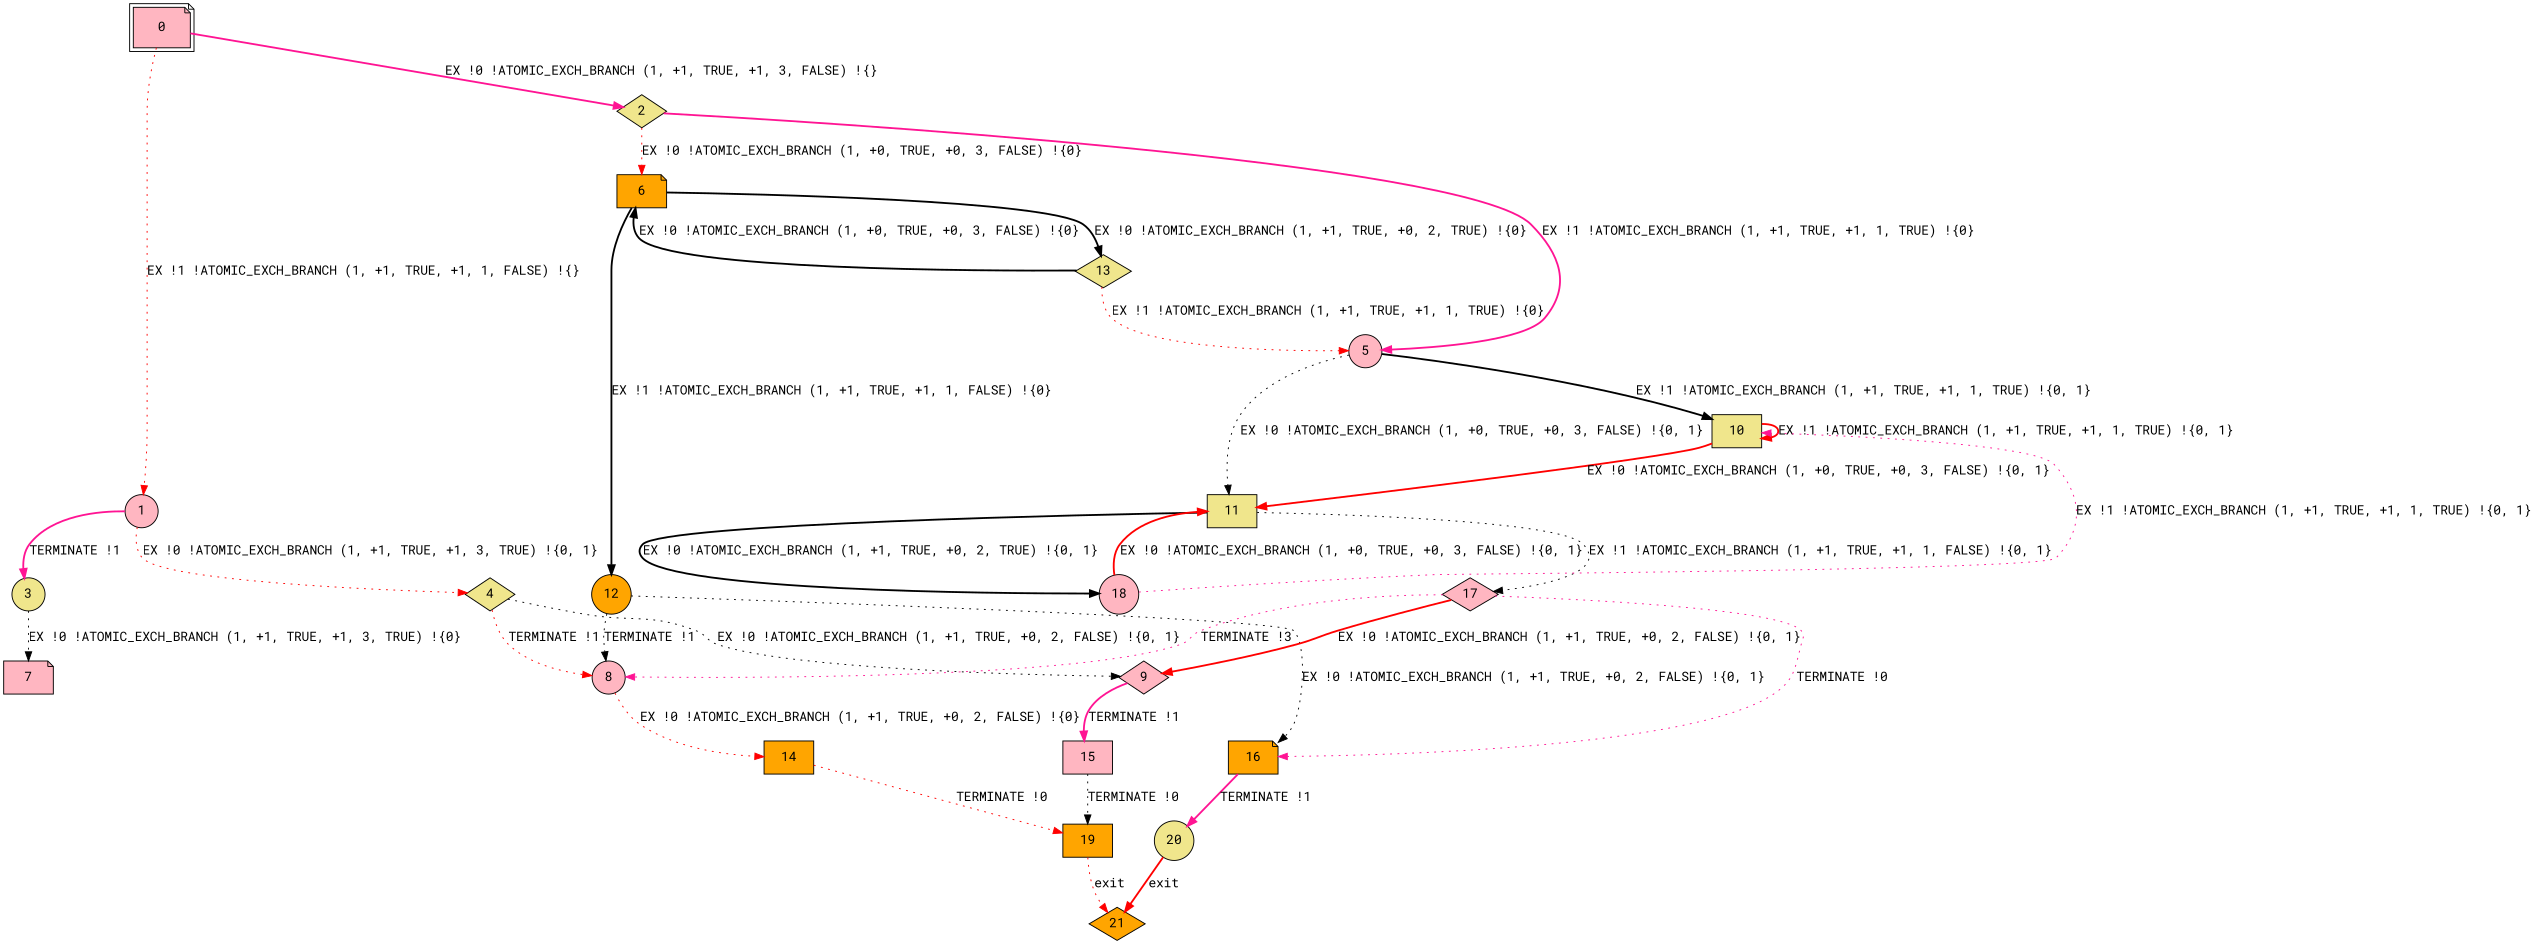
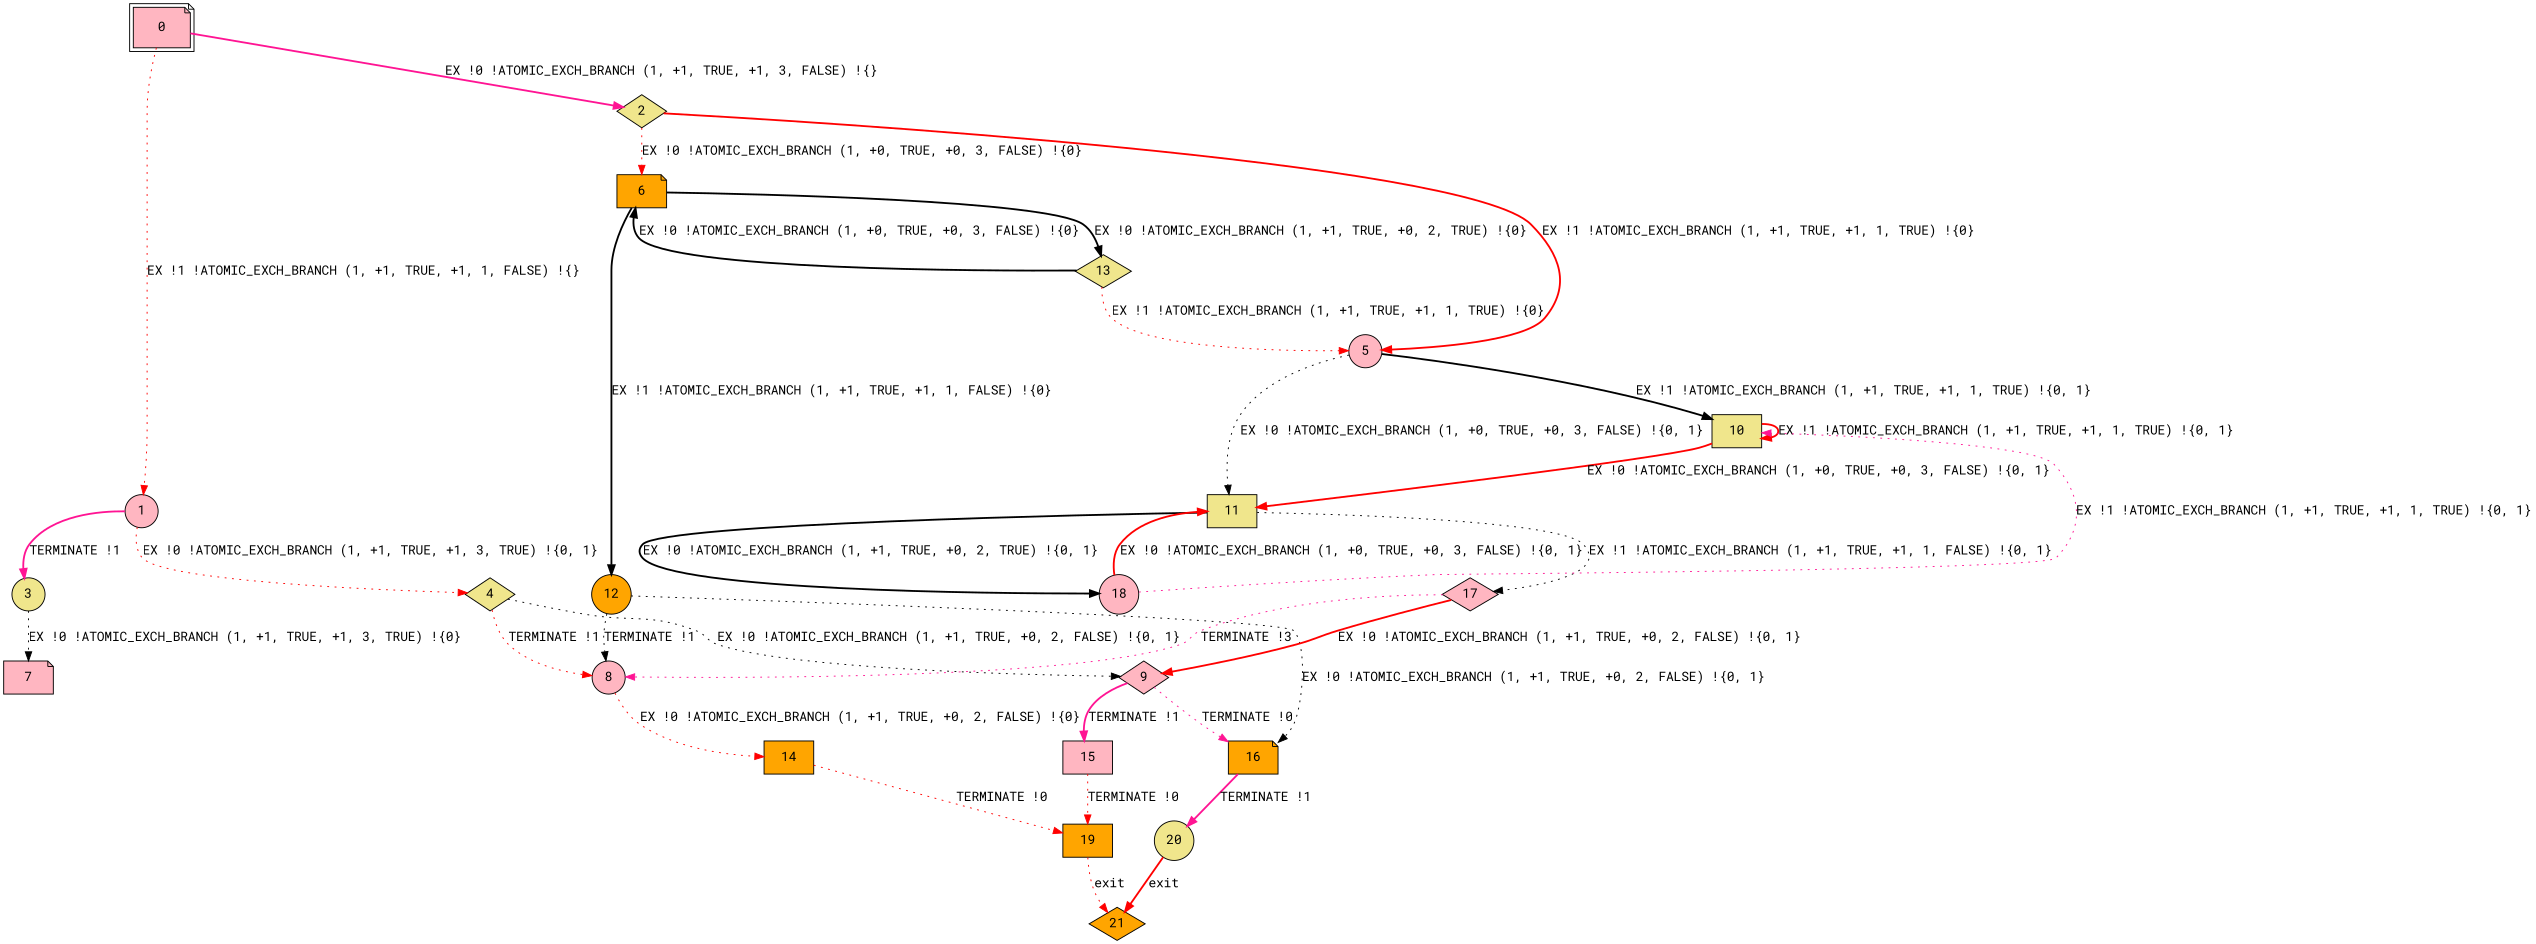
edge "2" -> "5": color deeppink -> red
edge "17" -> "16": now "9" -> "16"
edge "15" -> "19": color black -> red
